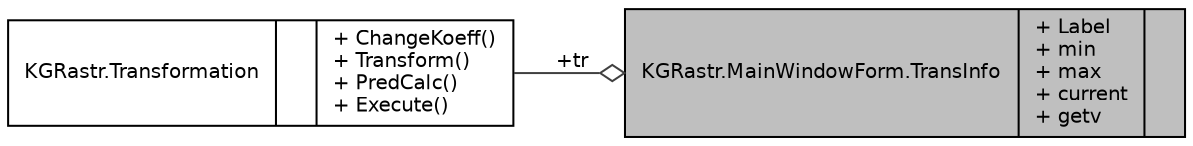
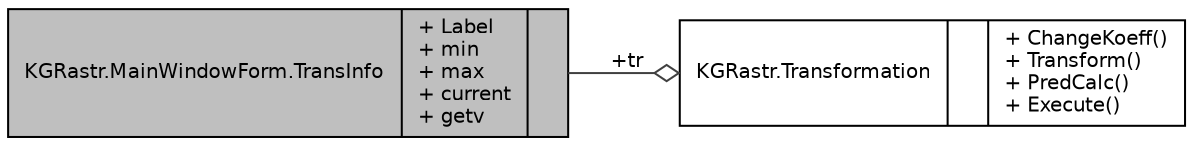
edge "KGRastr.Transformation" -> "KGRastr.MainWindowForm.TransInfo": reversed
